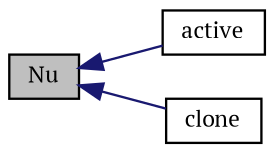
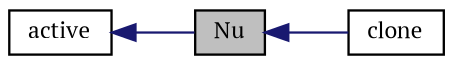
edge "active" -> "Nu": reversed
